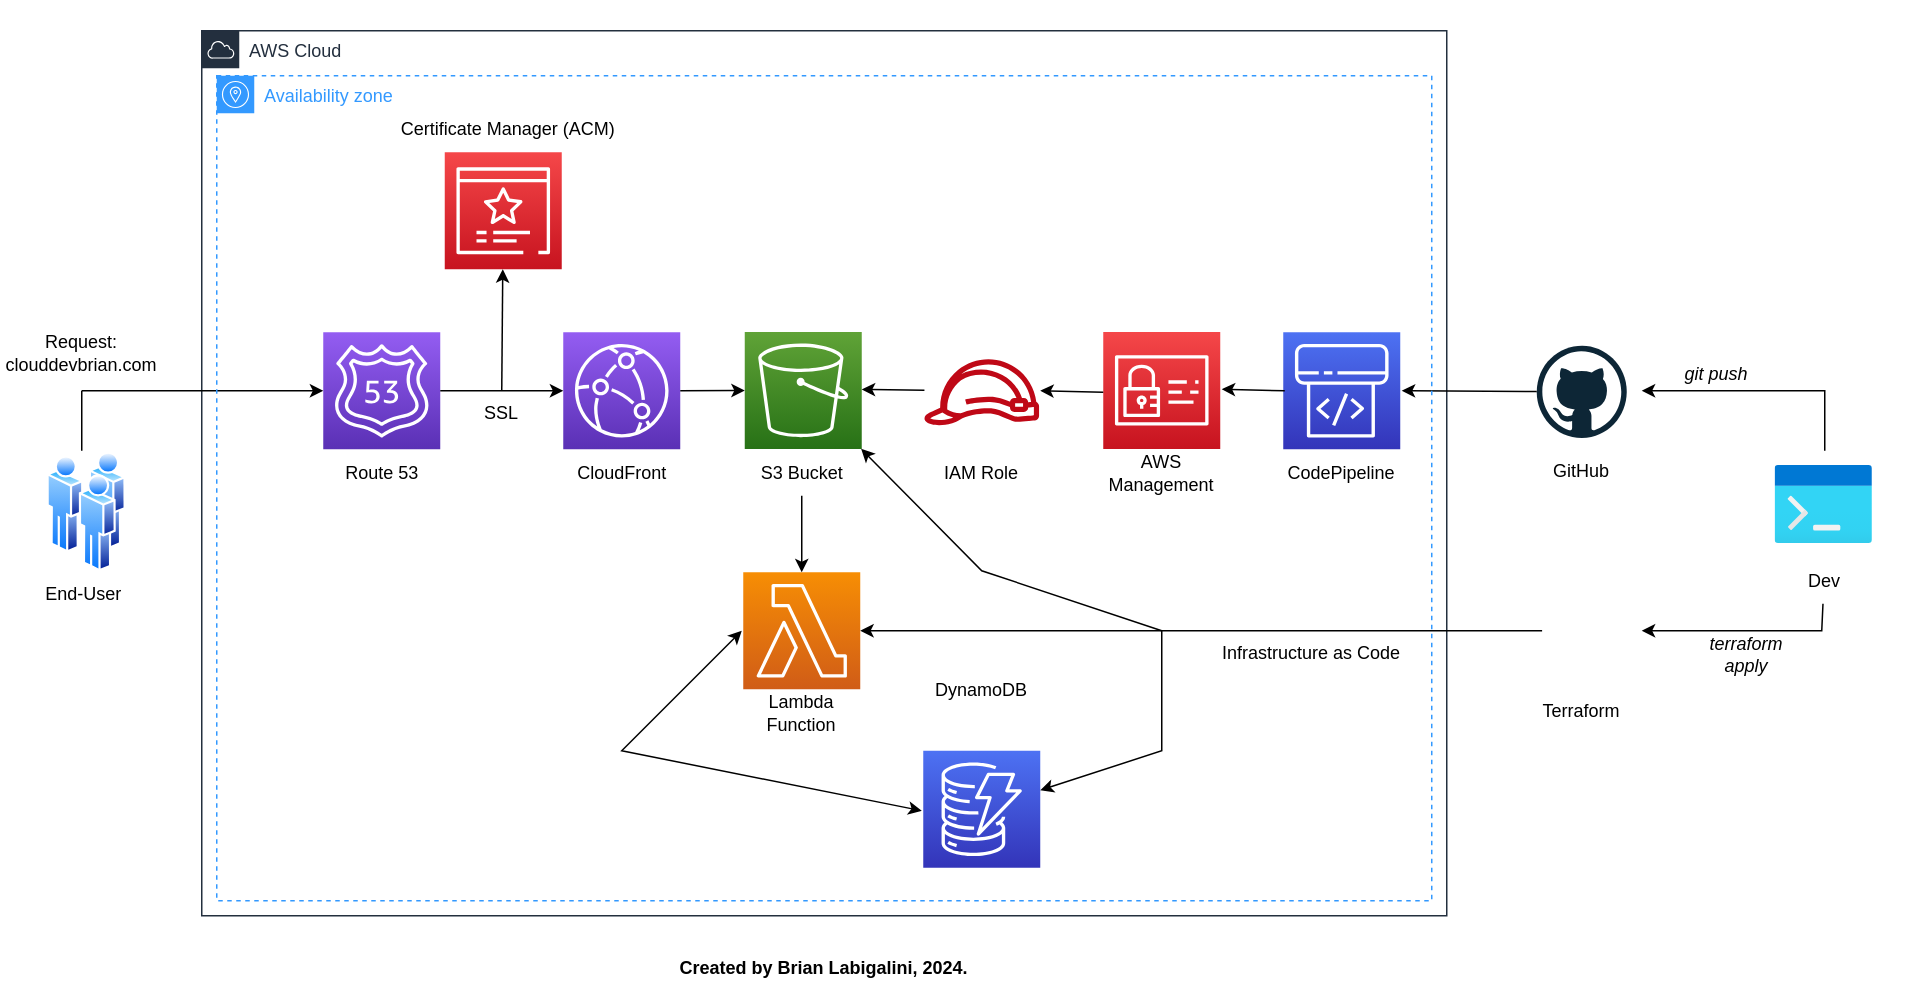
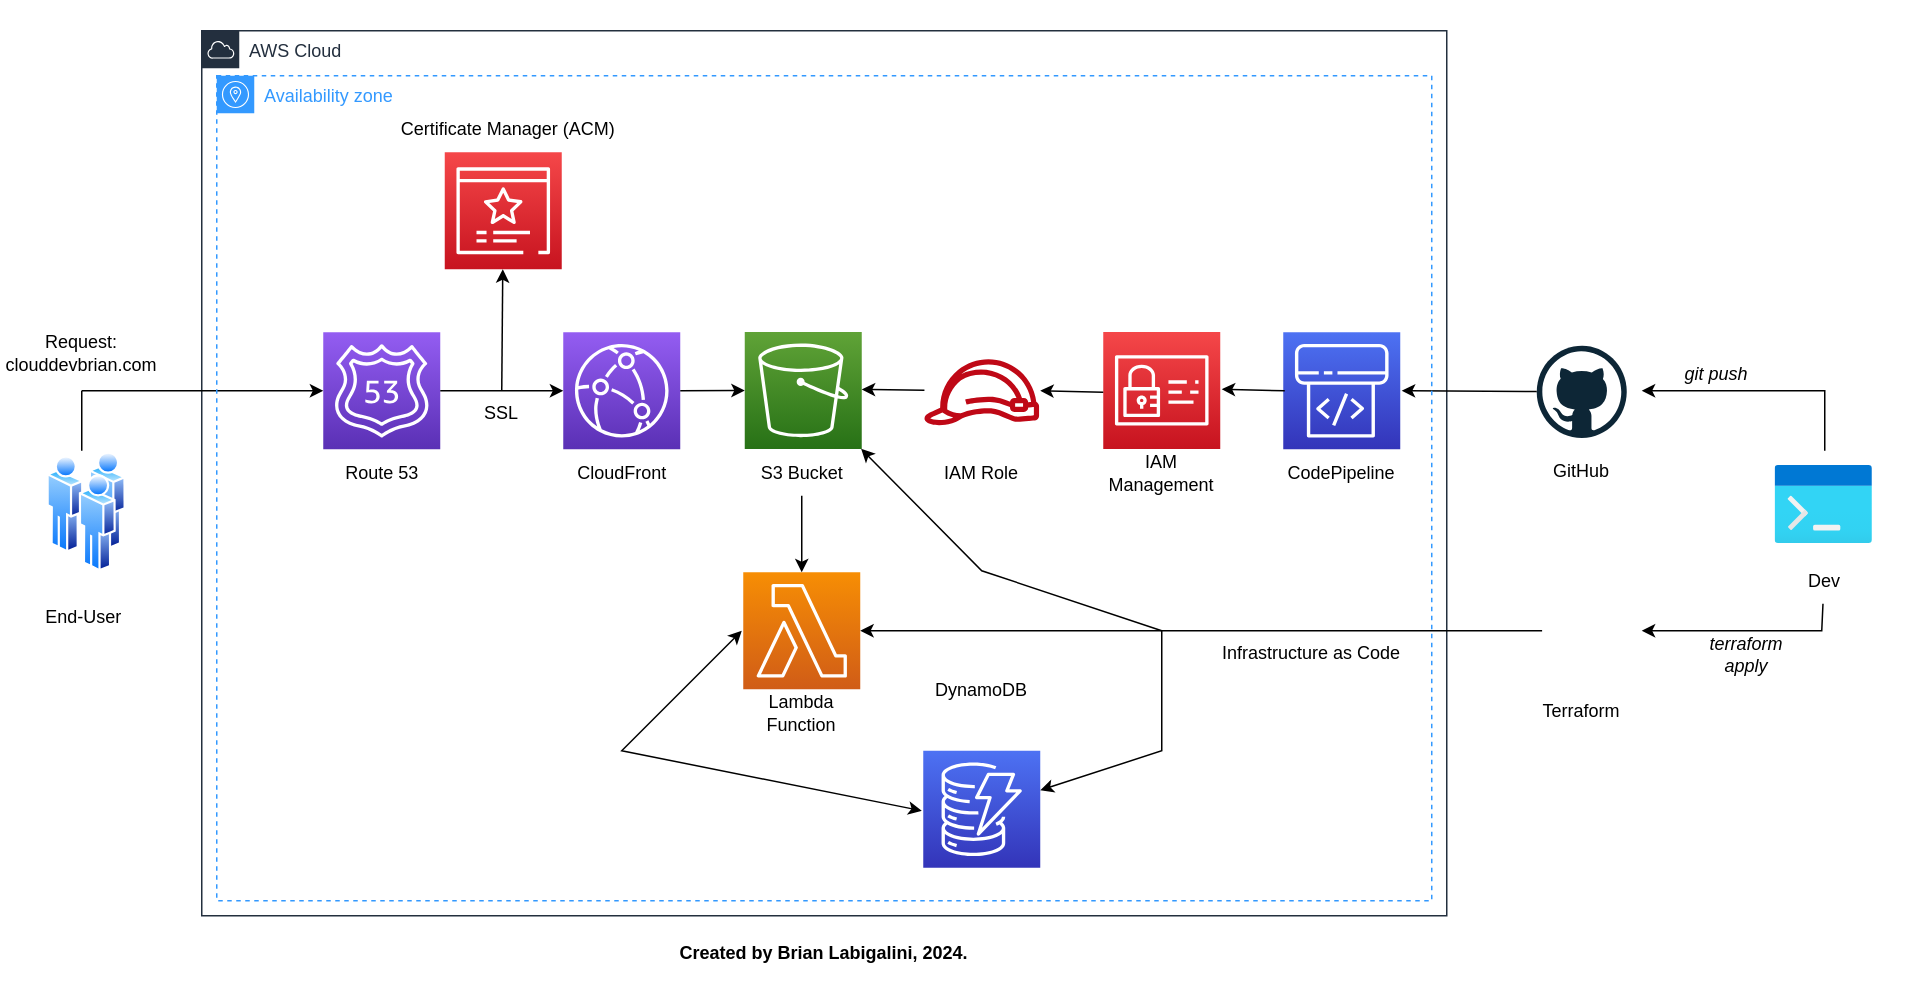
node "AWS Management": label "AWS Management" -> "IAM Management"
node "End-User": moved (83, 595) -> (83, 617)
node "Created by Brian Labigalini, 2024.": moved (824, 968) -> (824, 953)
